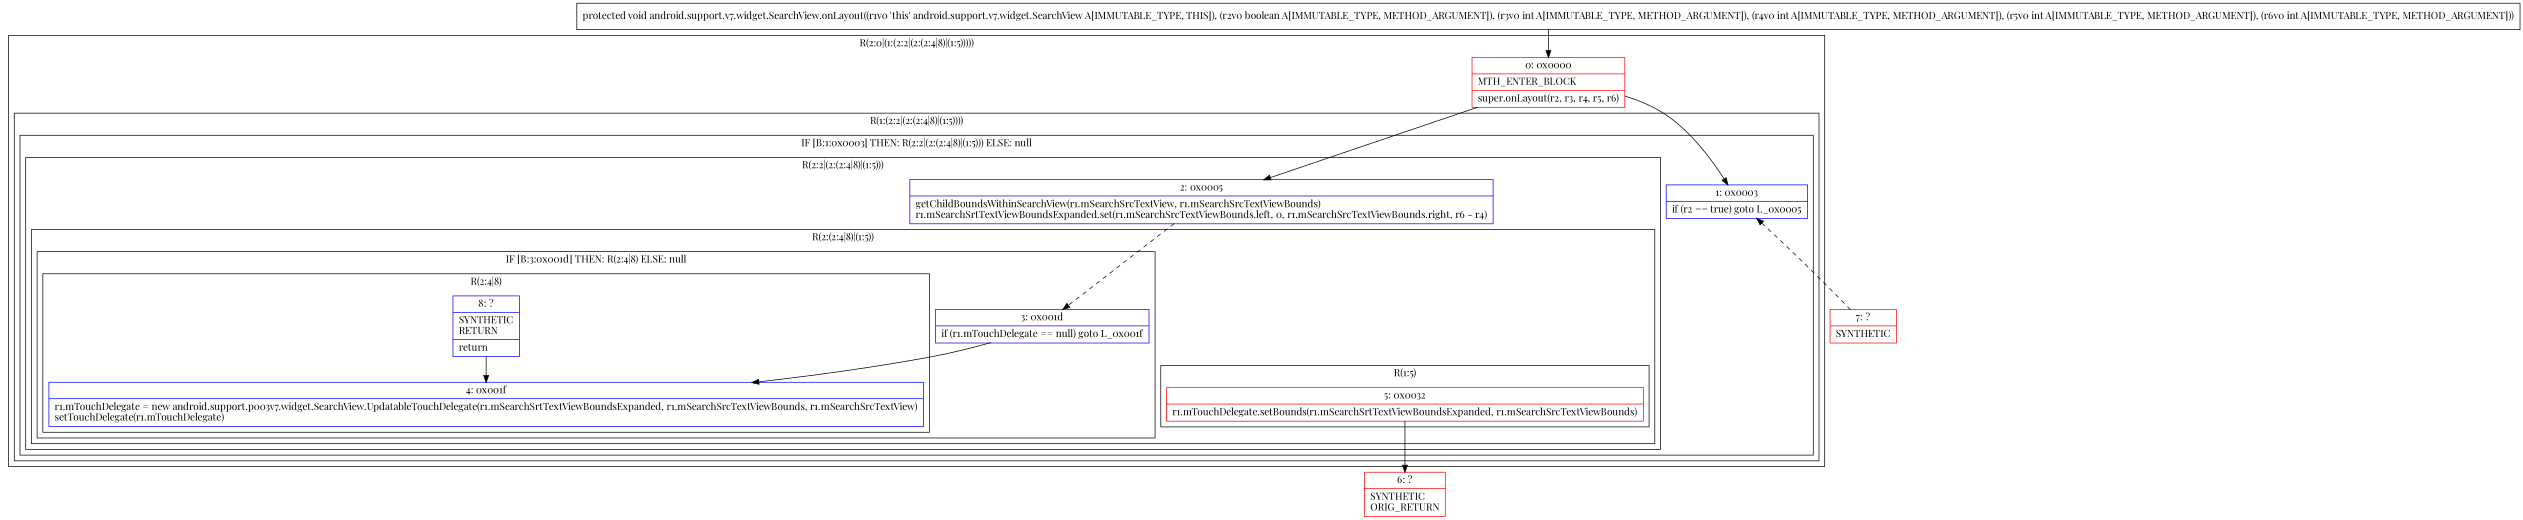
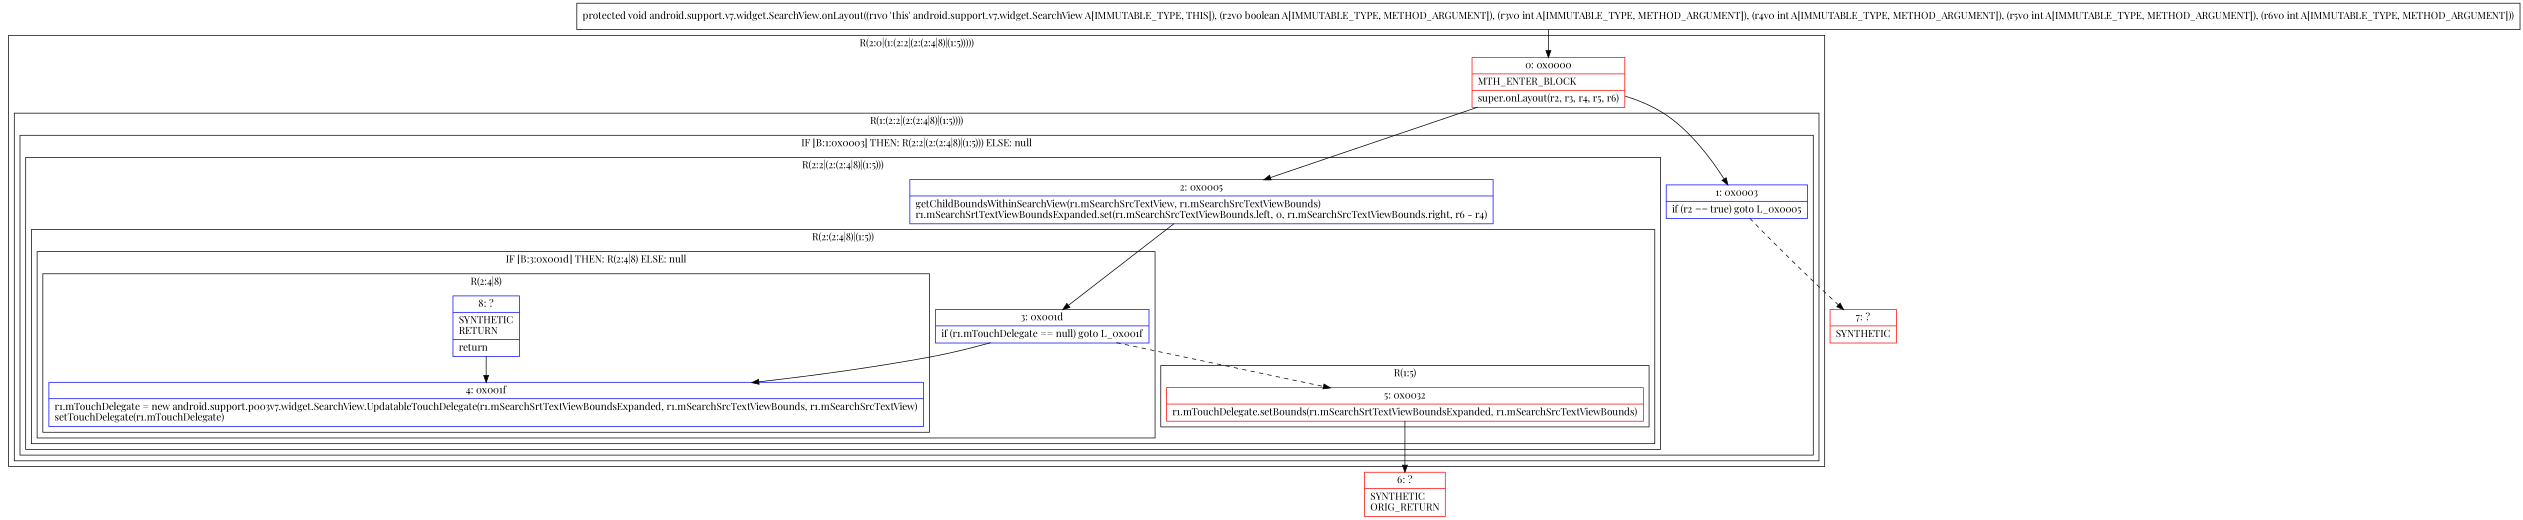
edge "2: 0x0005" -> "3: 0x001d": style dashed -> solid
edge "7: ?" -> "1: 0x0003": reversed
edge "3: 0x001d" -> "5: 0x0032": added
